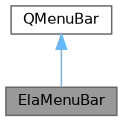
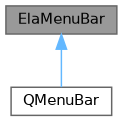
edge "ElaMenuBar" -> "QMenuBar": reversed
